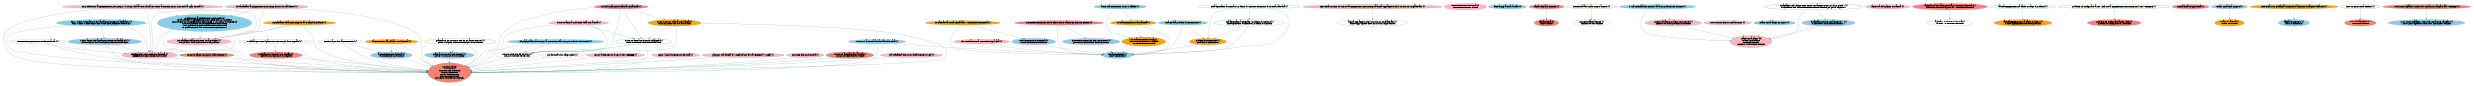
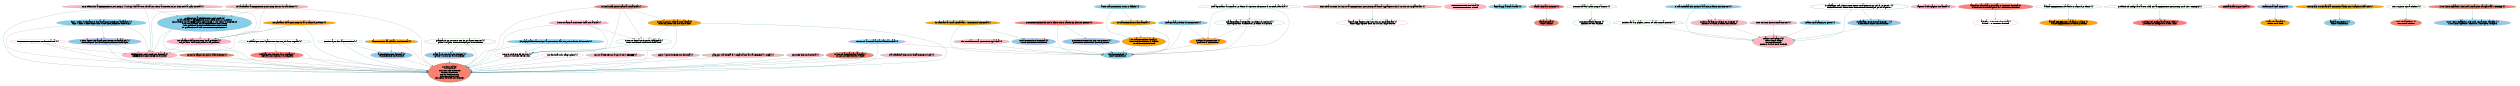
node "continuo ad aver pagato 20 euro e a stare senza Internet [1]": added
